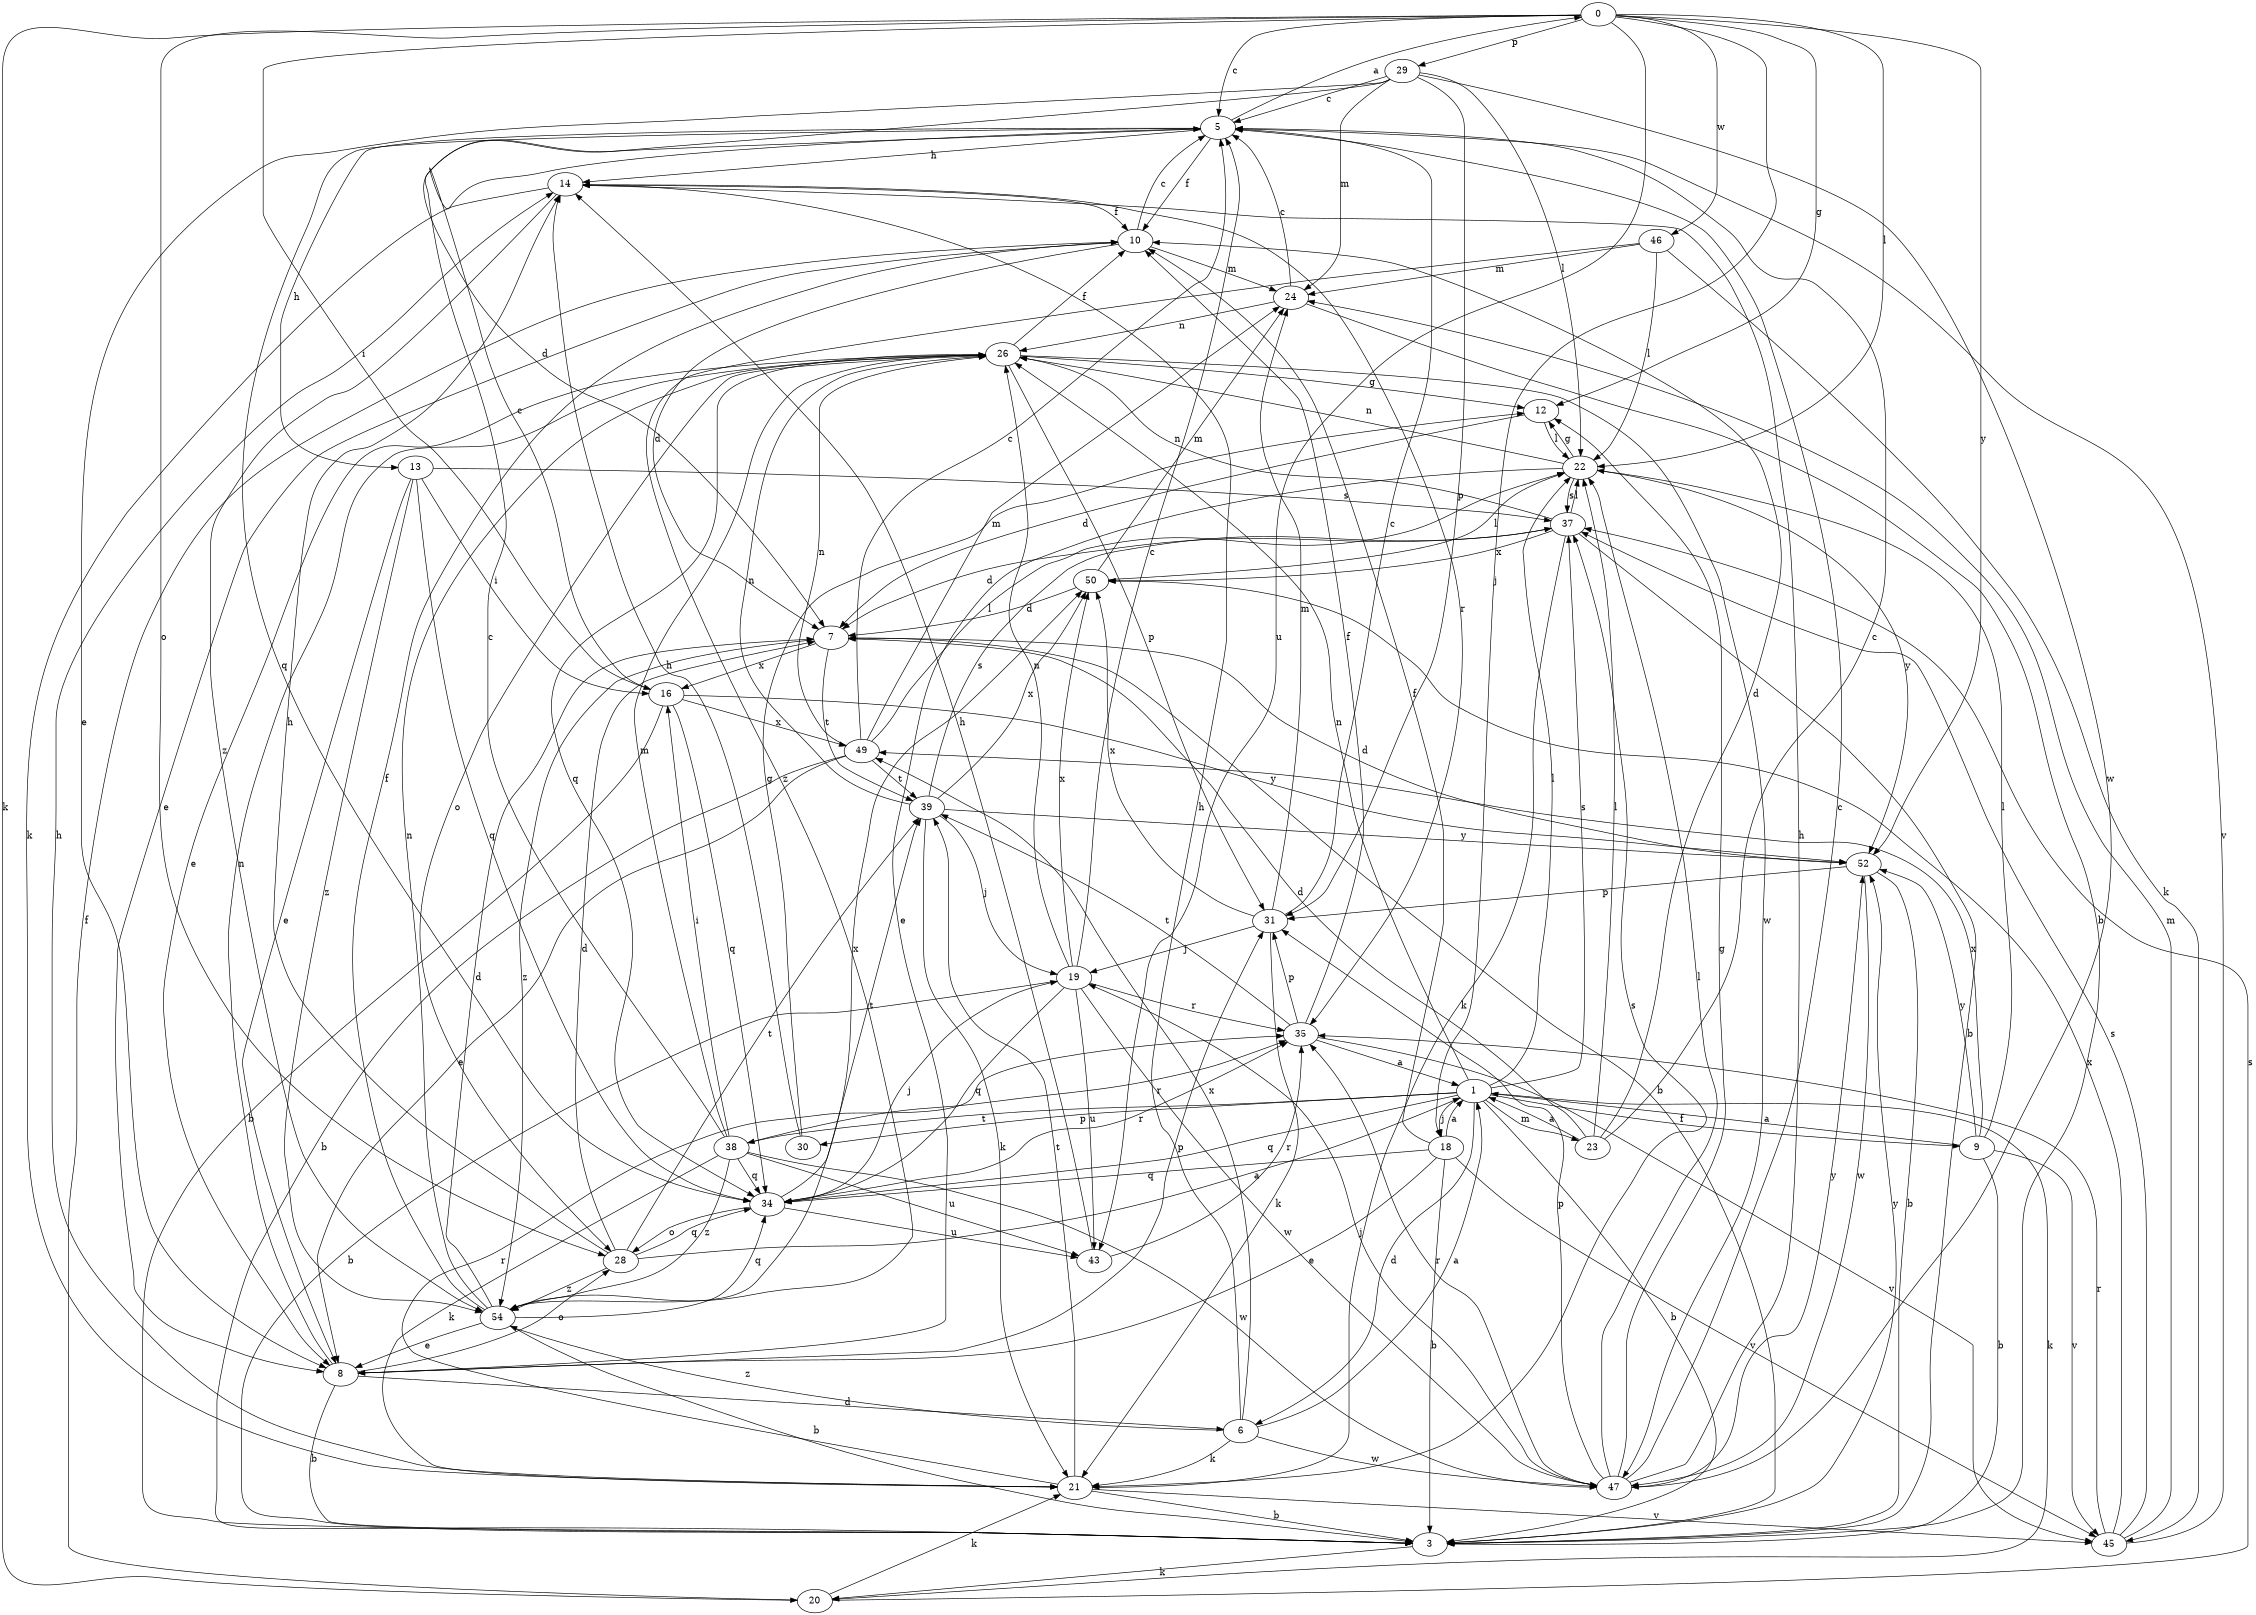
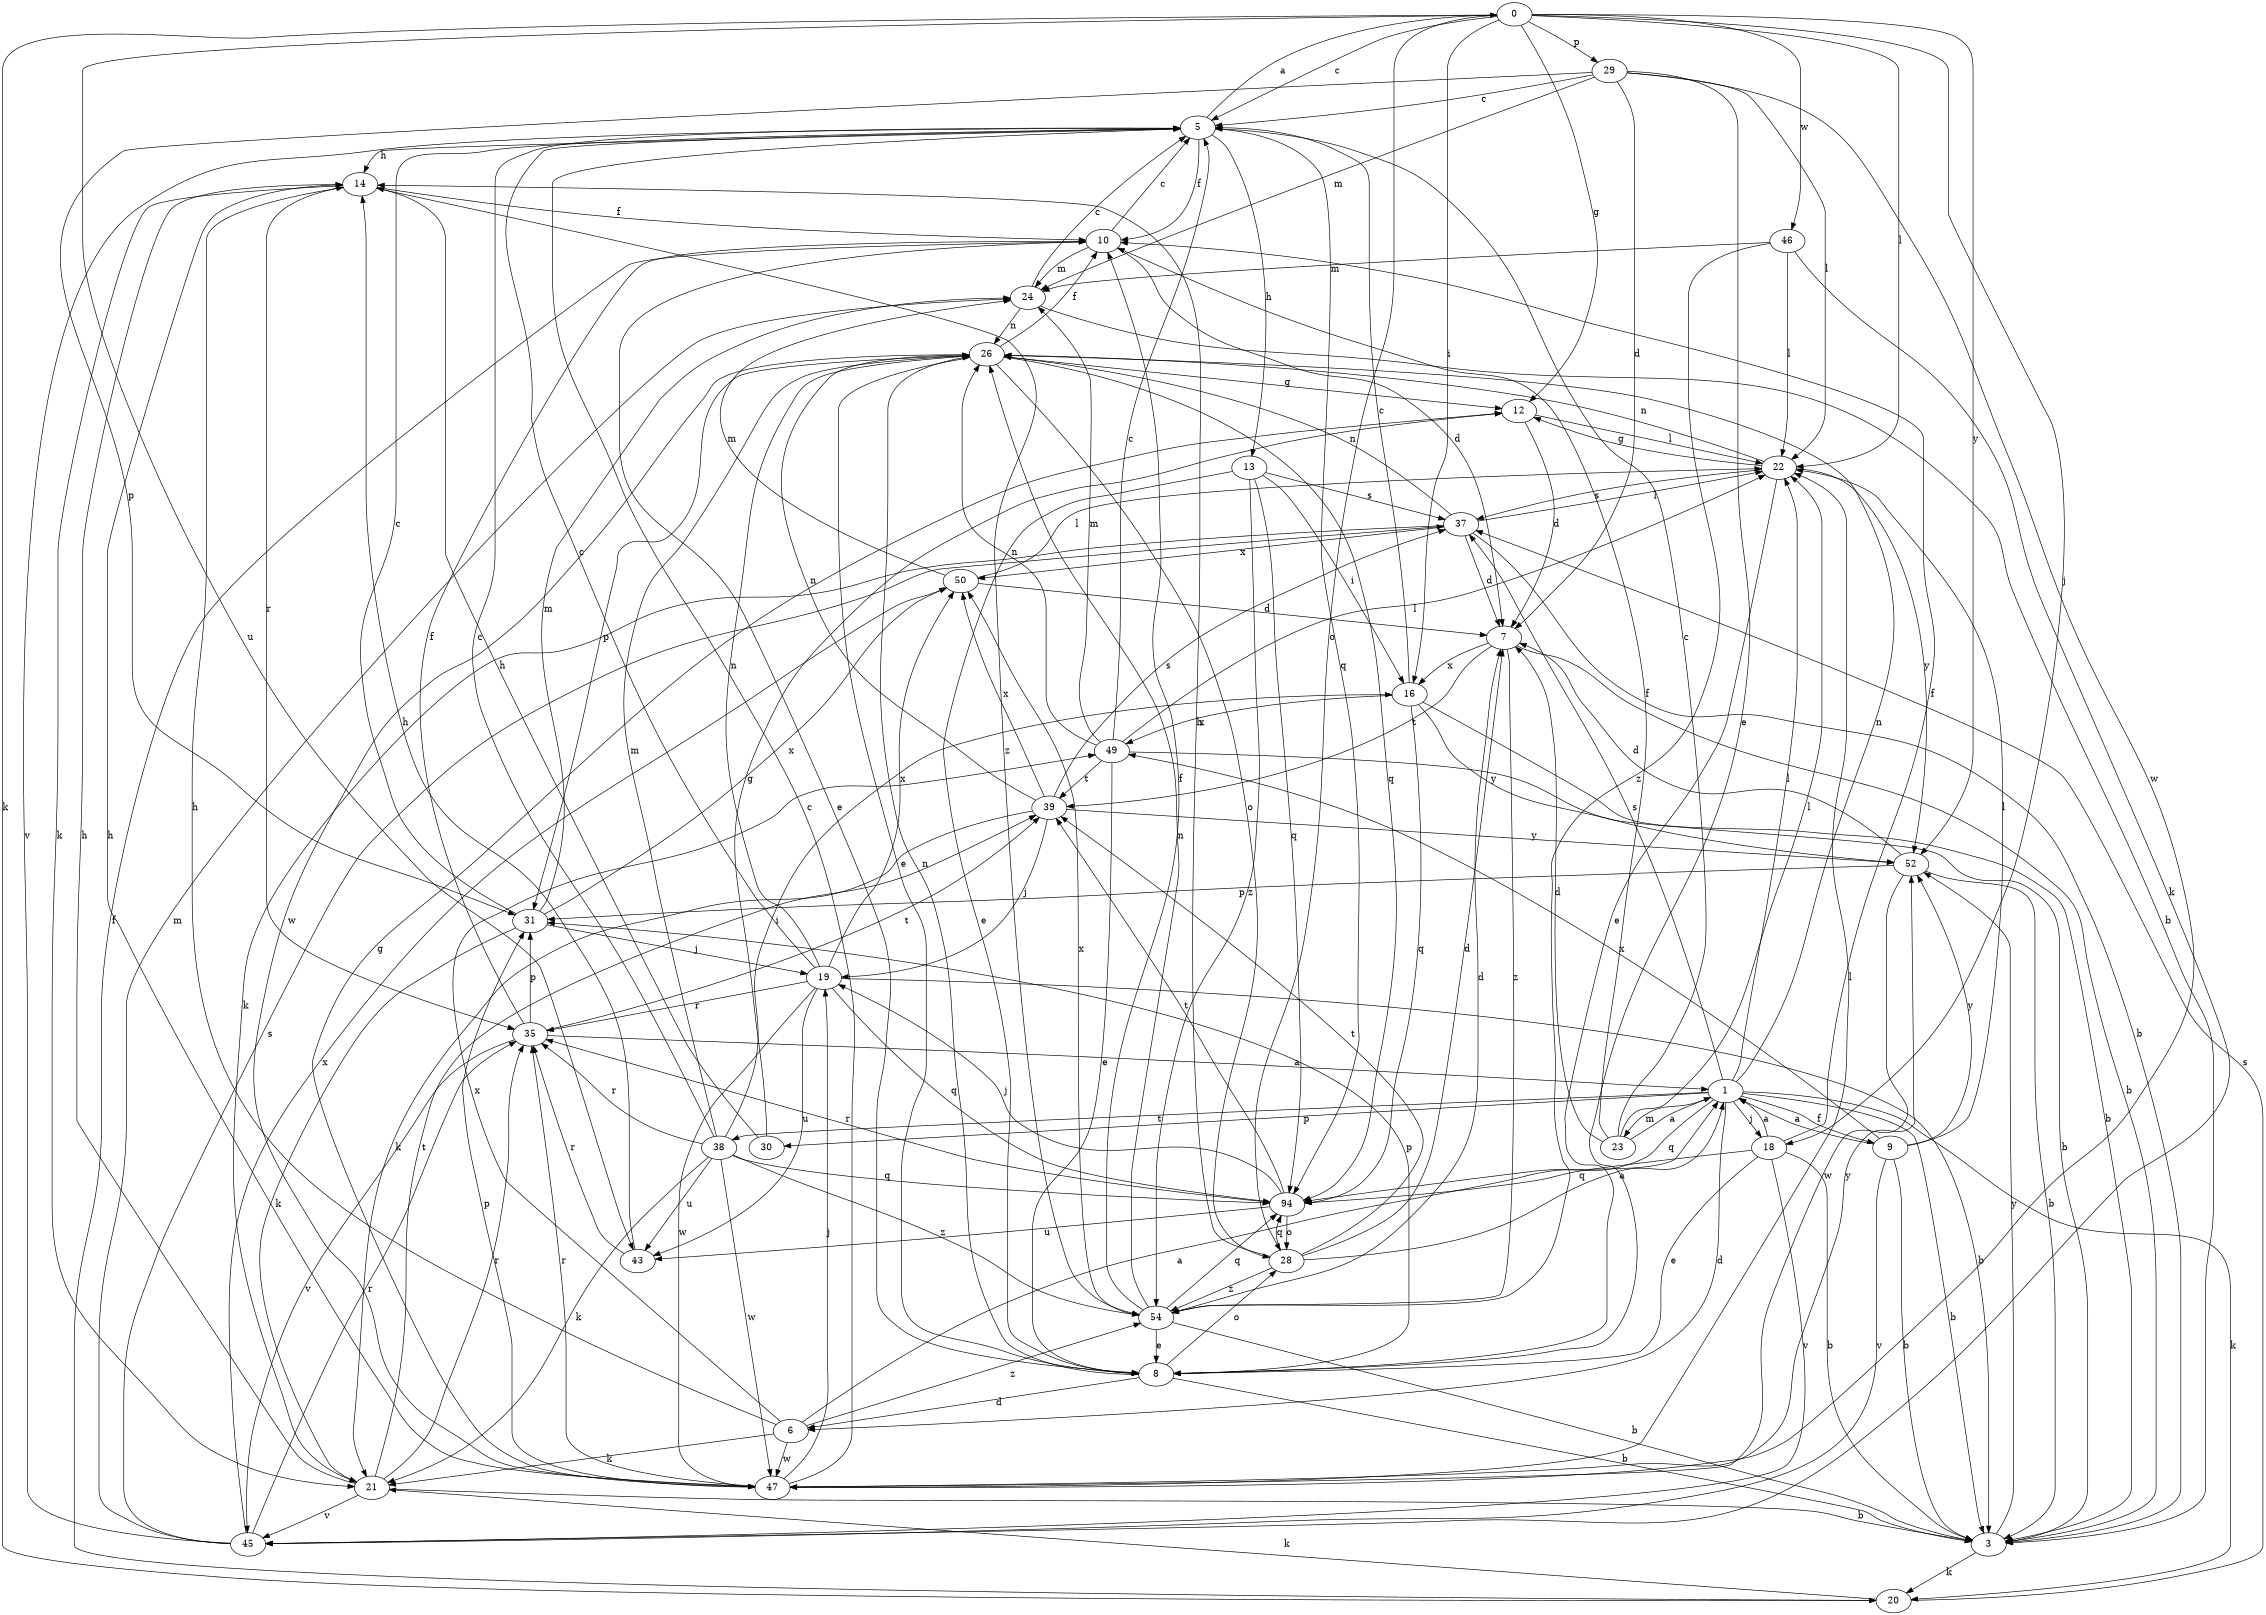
edge "23" -> "10": label "d" -> "f"
edge "21" -> "37": removed, label "s"
node "34": label "34" -> "94"
